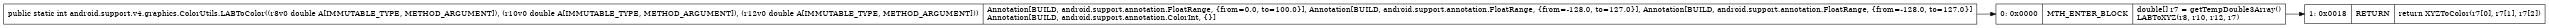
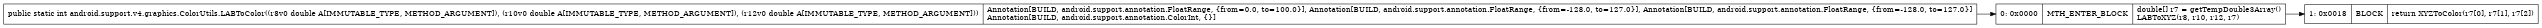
node "1: 0x0018": text "RETURN" -> "BLOCK"
